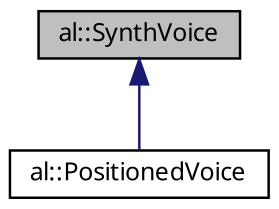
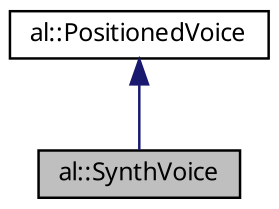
edge "al::PositionedVoice" -> "al::SynthVoice": reversed
